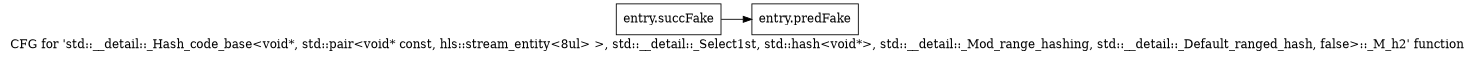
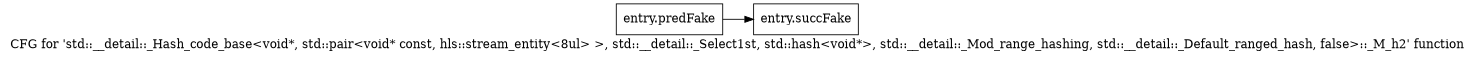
edge "entry.succFake" -> "entry.predFake": reversed
